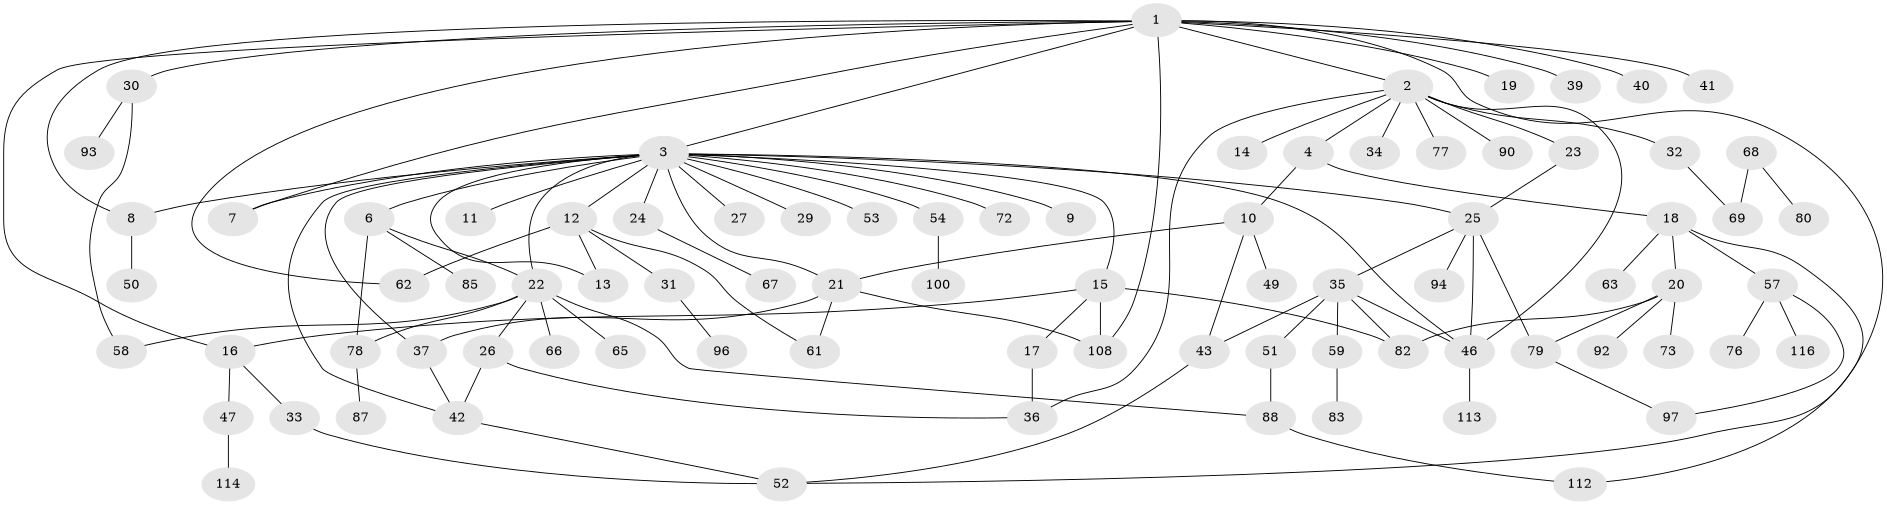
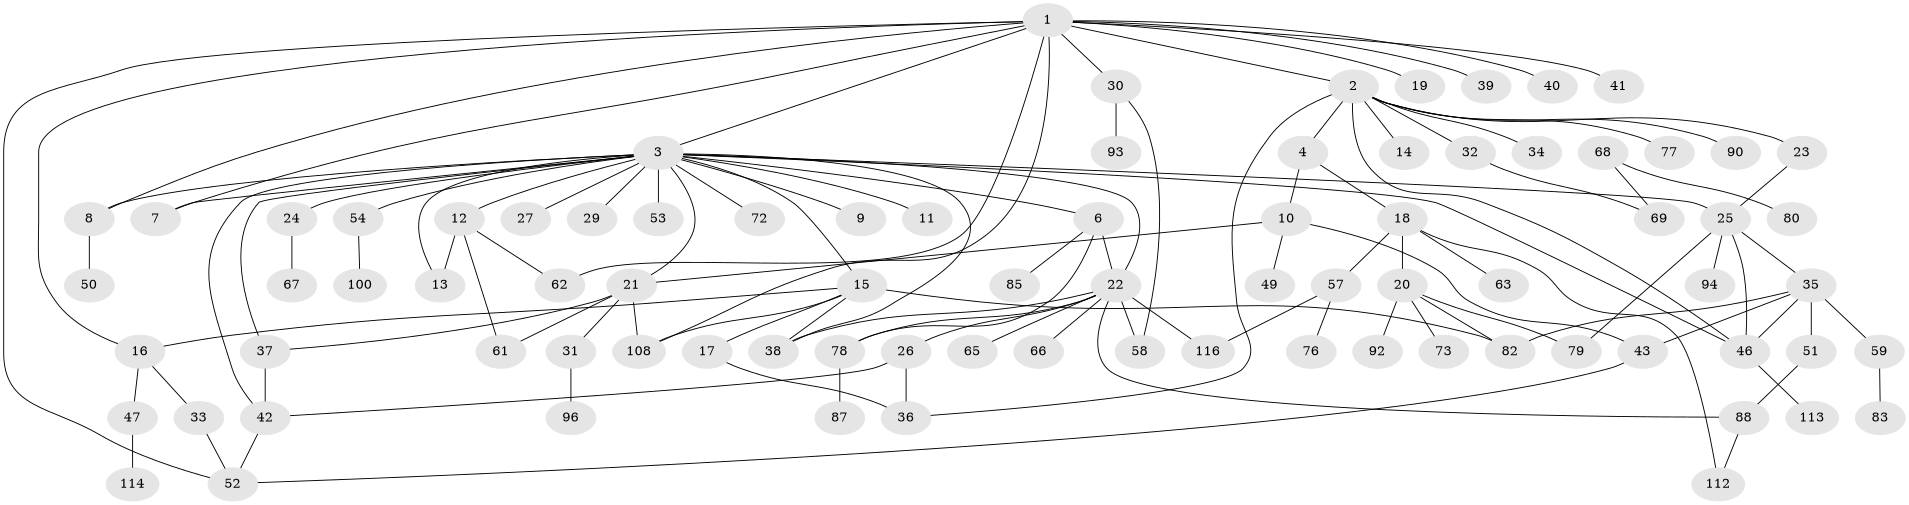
edge "12" -- "31": now "21" -- "31"
edge "22" -- "116": added
node "38": added
node "97": removed
